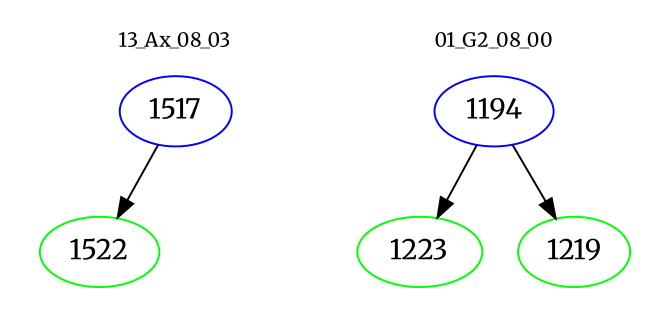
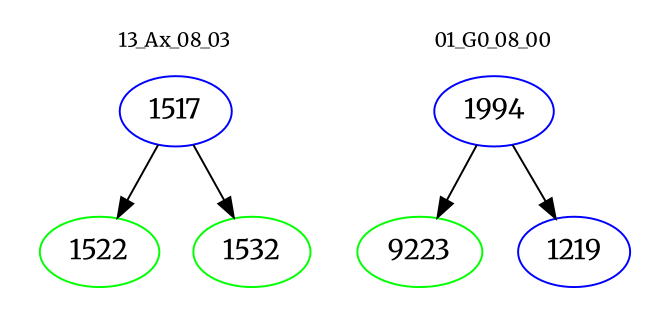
cluster "01_G2_08_00": label "01_G2_08_00" -> "01_G0_08_00"
node "1194": label "1194" -> "1994"
node "1532": added
node "1223": label "1223" -> "9223"
node "1219": color green -> blue
